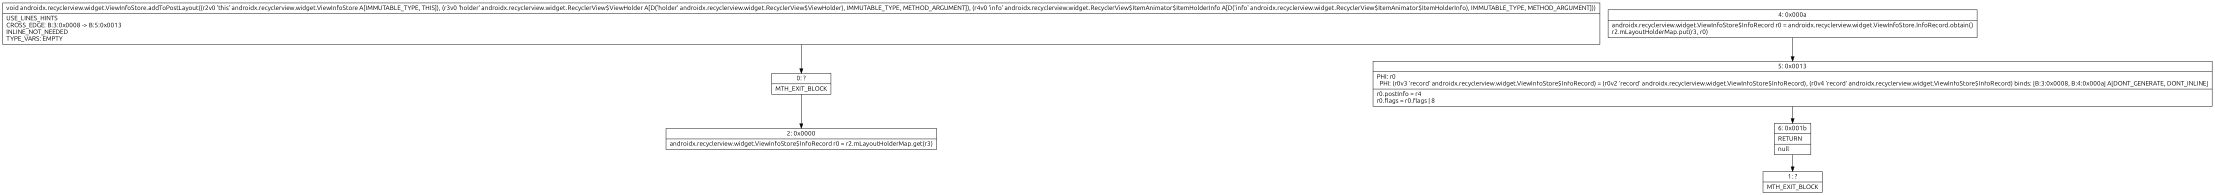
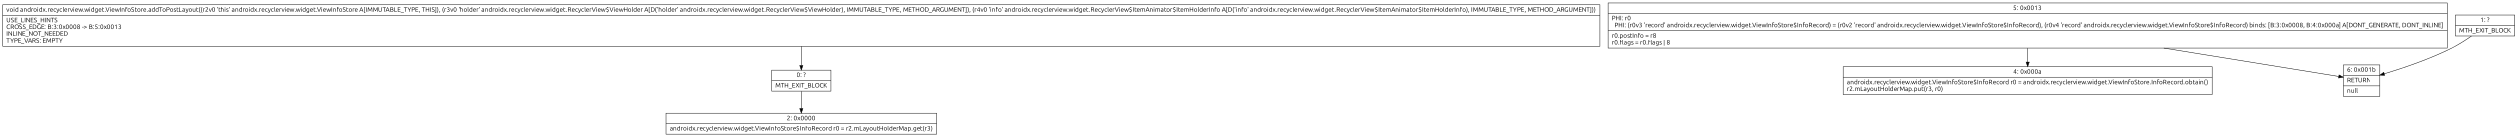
edge "4: 0x000a" -> "5: 0x0013": reversed
node "5: 0x0013": text "r0.postInfo = r4" -> "r0.postInfo = r8"
edge "6: 0x001b" -> "1: ?": reversed
